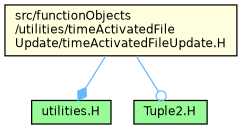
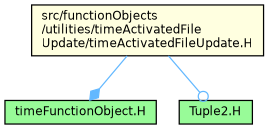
node "utilities.H": label "utilities.H" -> "timeFunctionObject.H"
